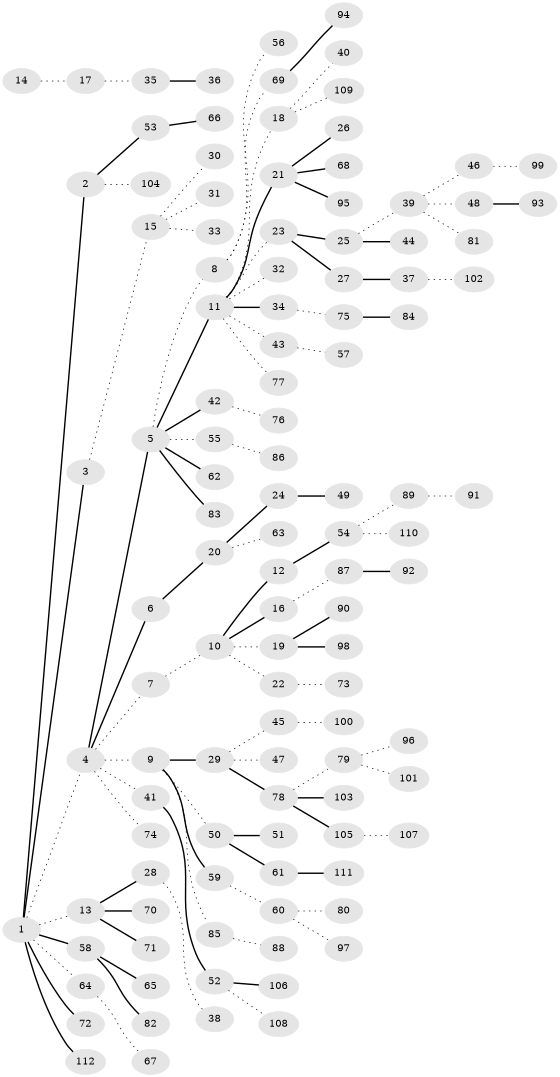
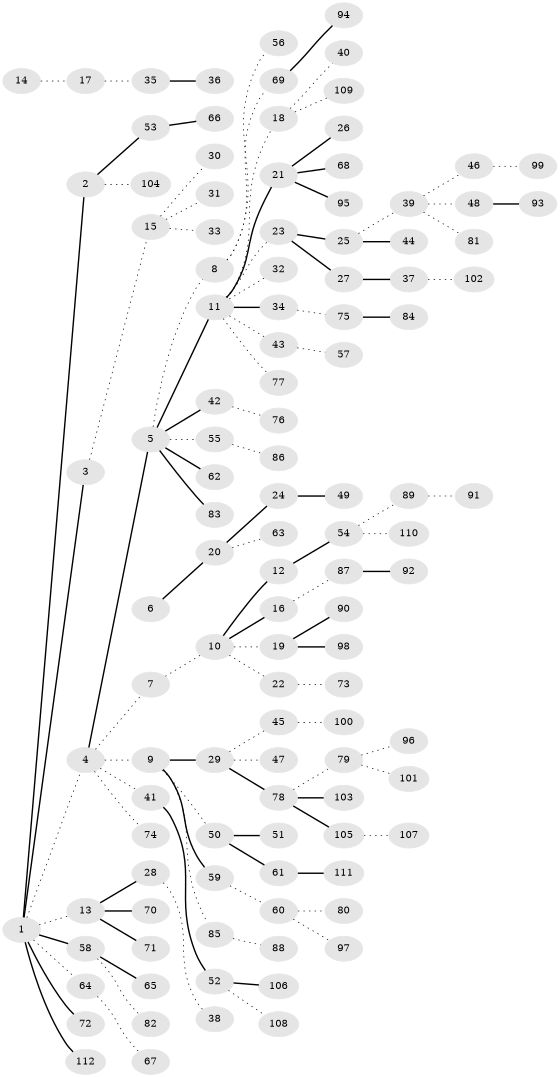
edge "6" -- "4": removed
edge "58" -- "82": style bold -> dotted
